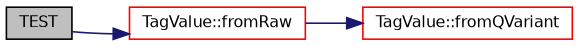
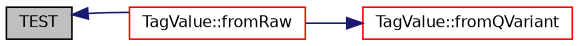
edge "TEST" -> "TagValue::fromRaw": reversed
